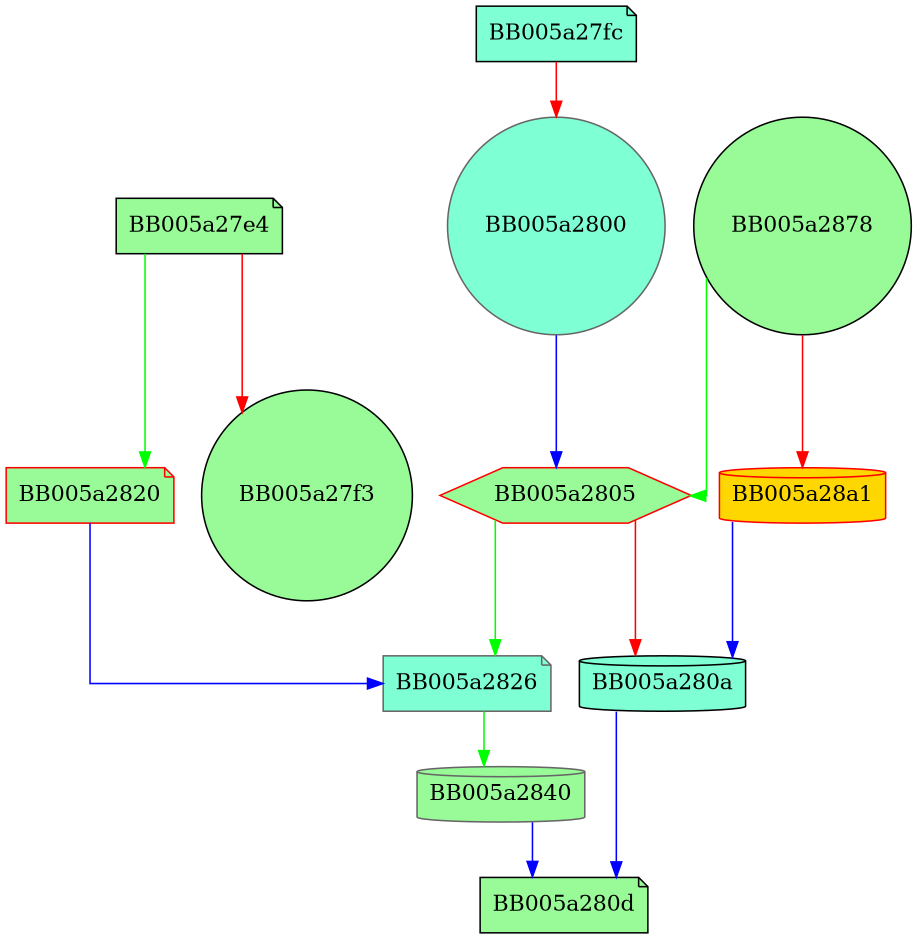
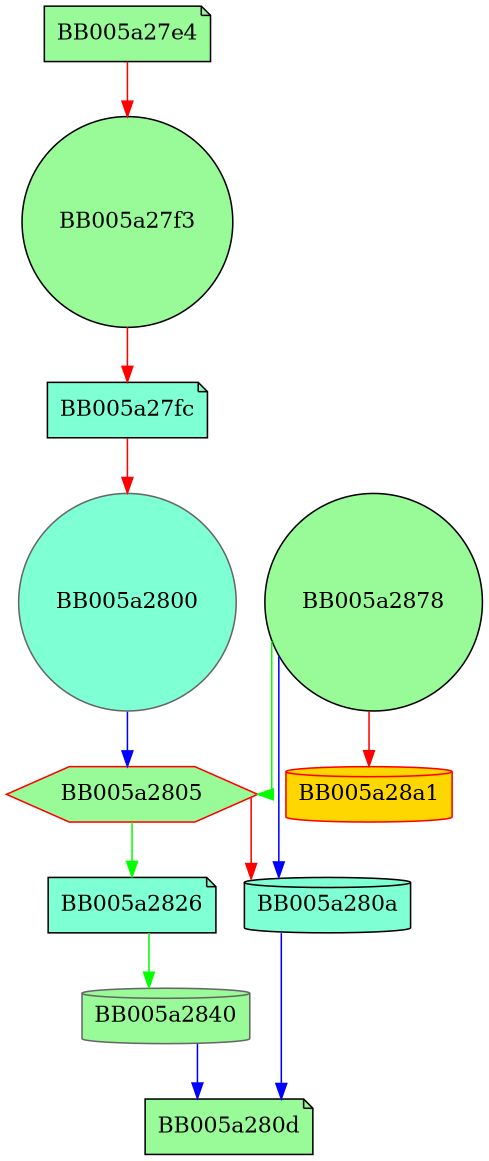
edge "BB005a27f3" -> "BB005a27fc": added
node "BB005a2820": removed
edge "BB005a28a1" -> "BB005a280a": now "BB005a2878" -> "BB005a280a"
node "BB005a2826": color gray40 -> black
